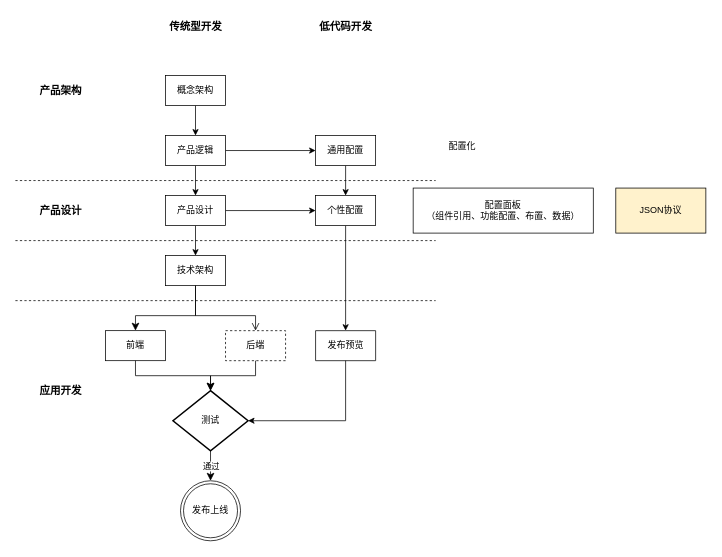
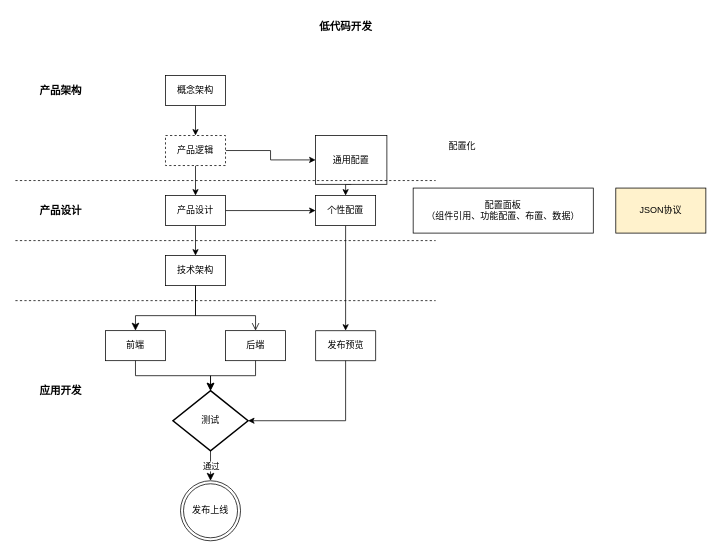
node "传统型开发": removed
node "产品逻辑": style solid -> dashed
node "通用配置": size 60x30 -> 71x49
node "后端": style dashed -> solid
